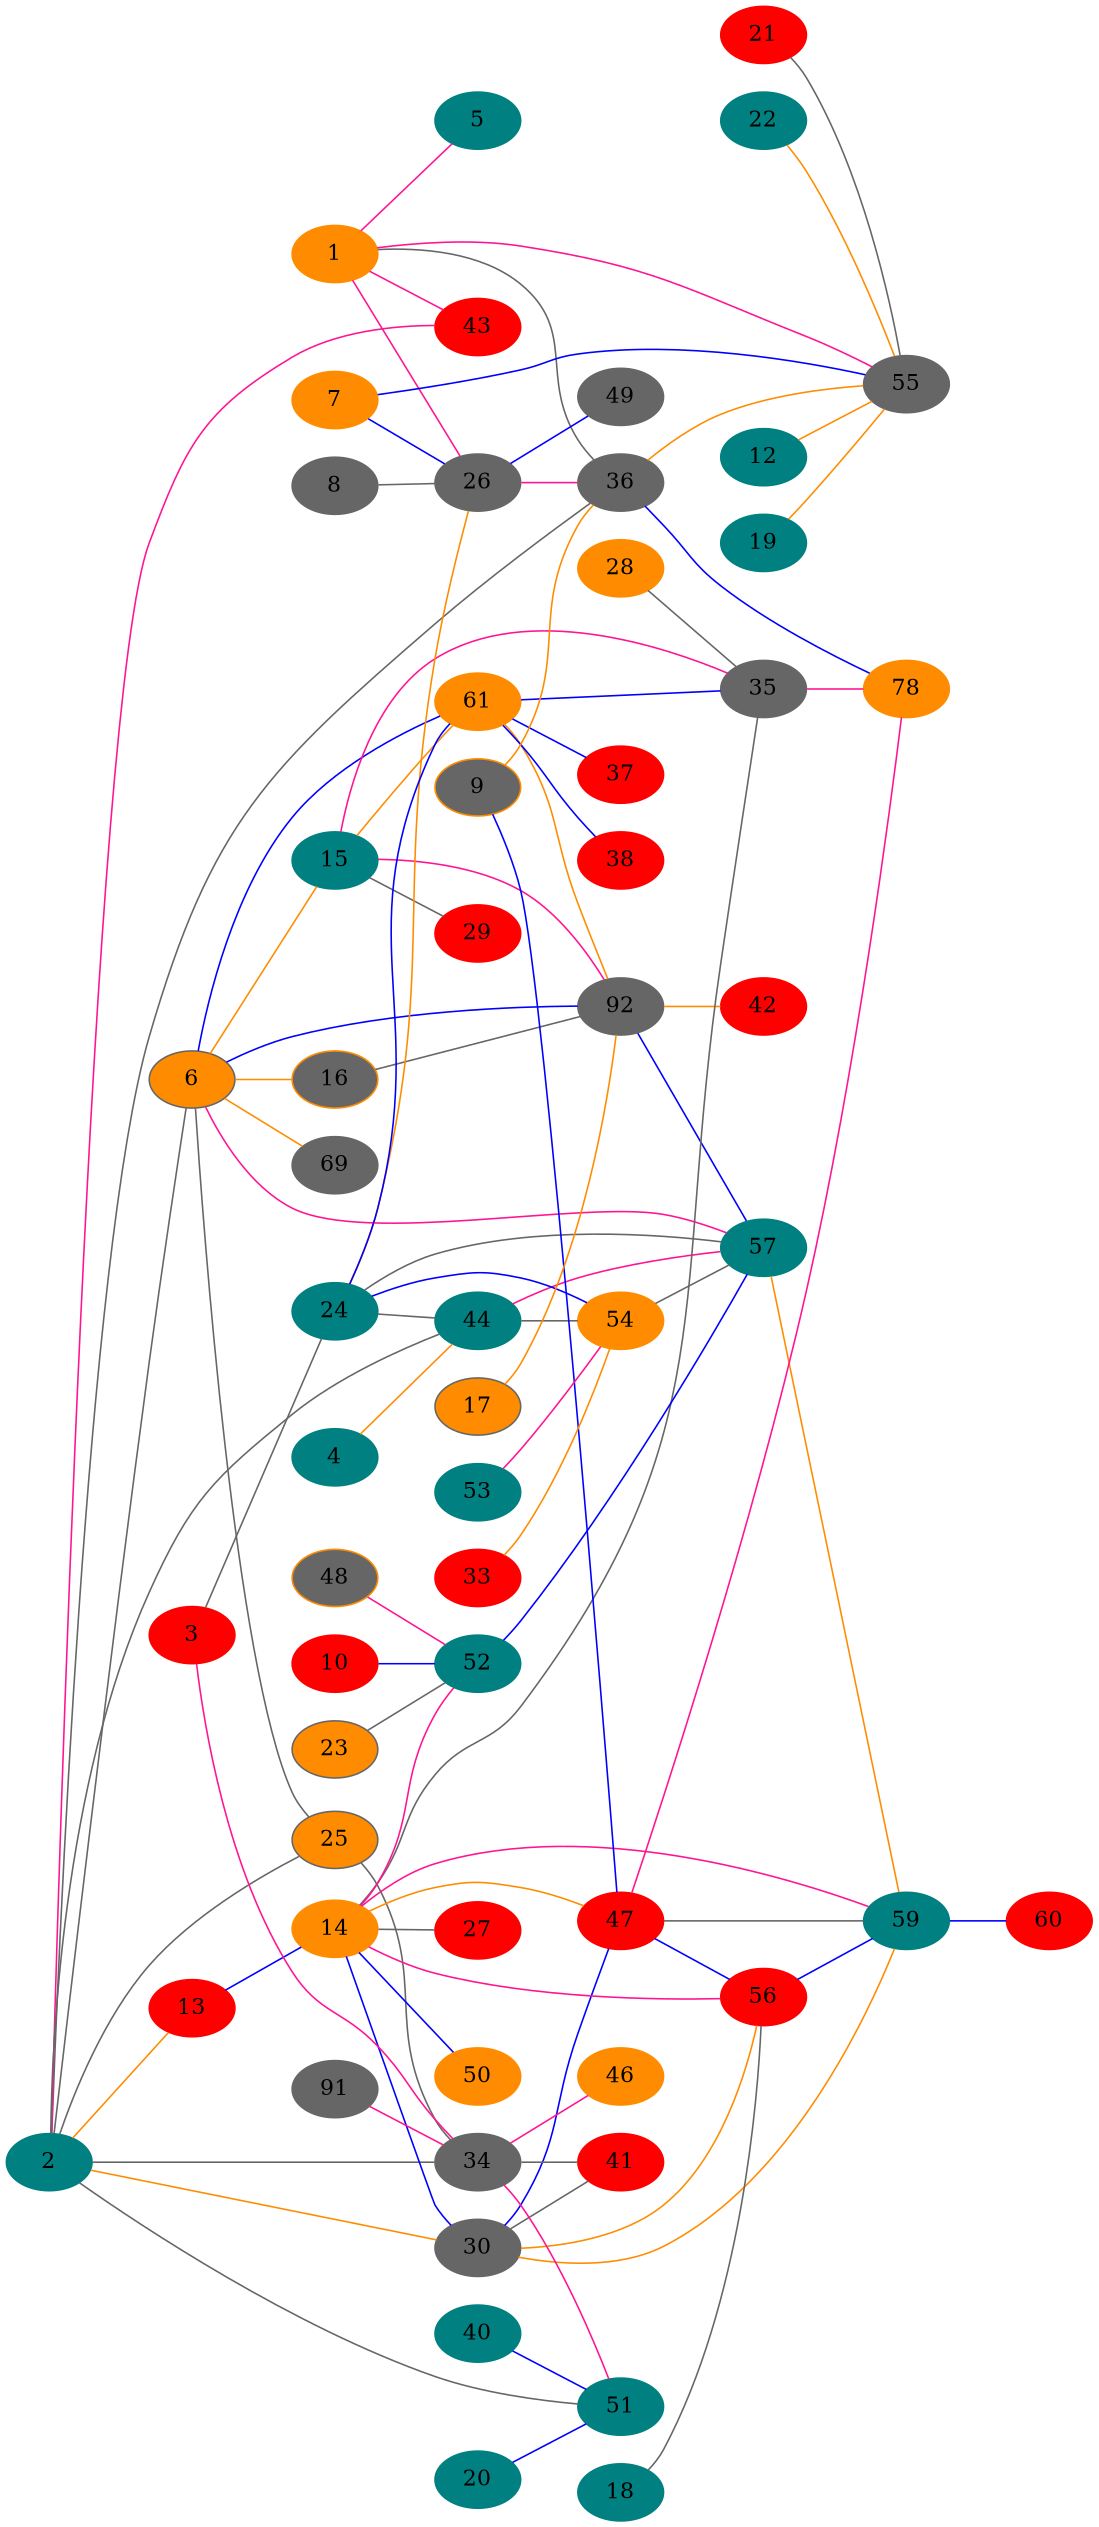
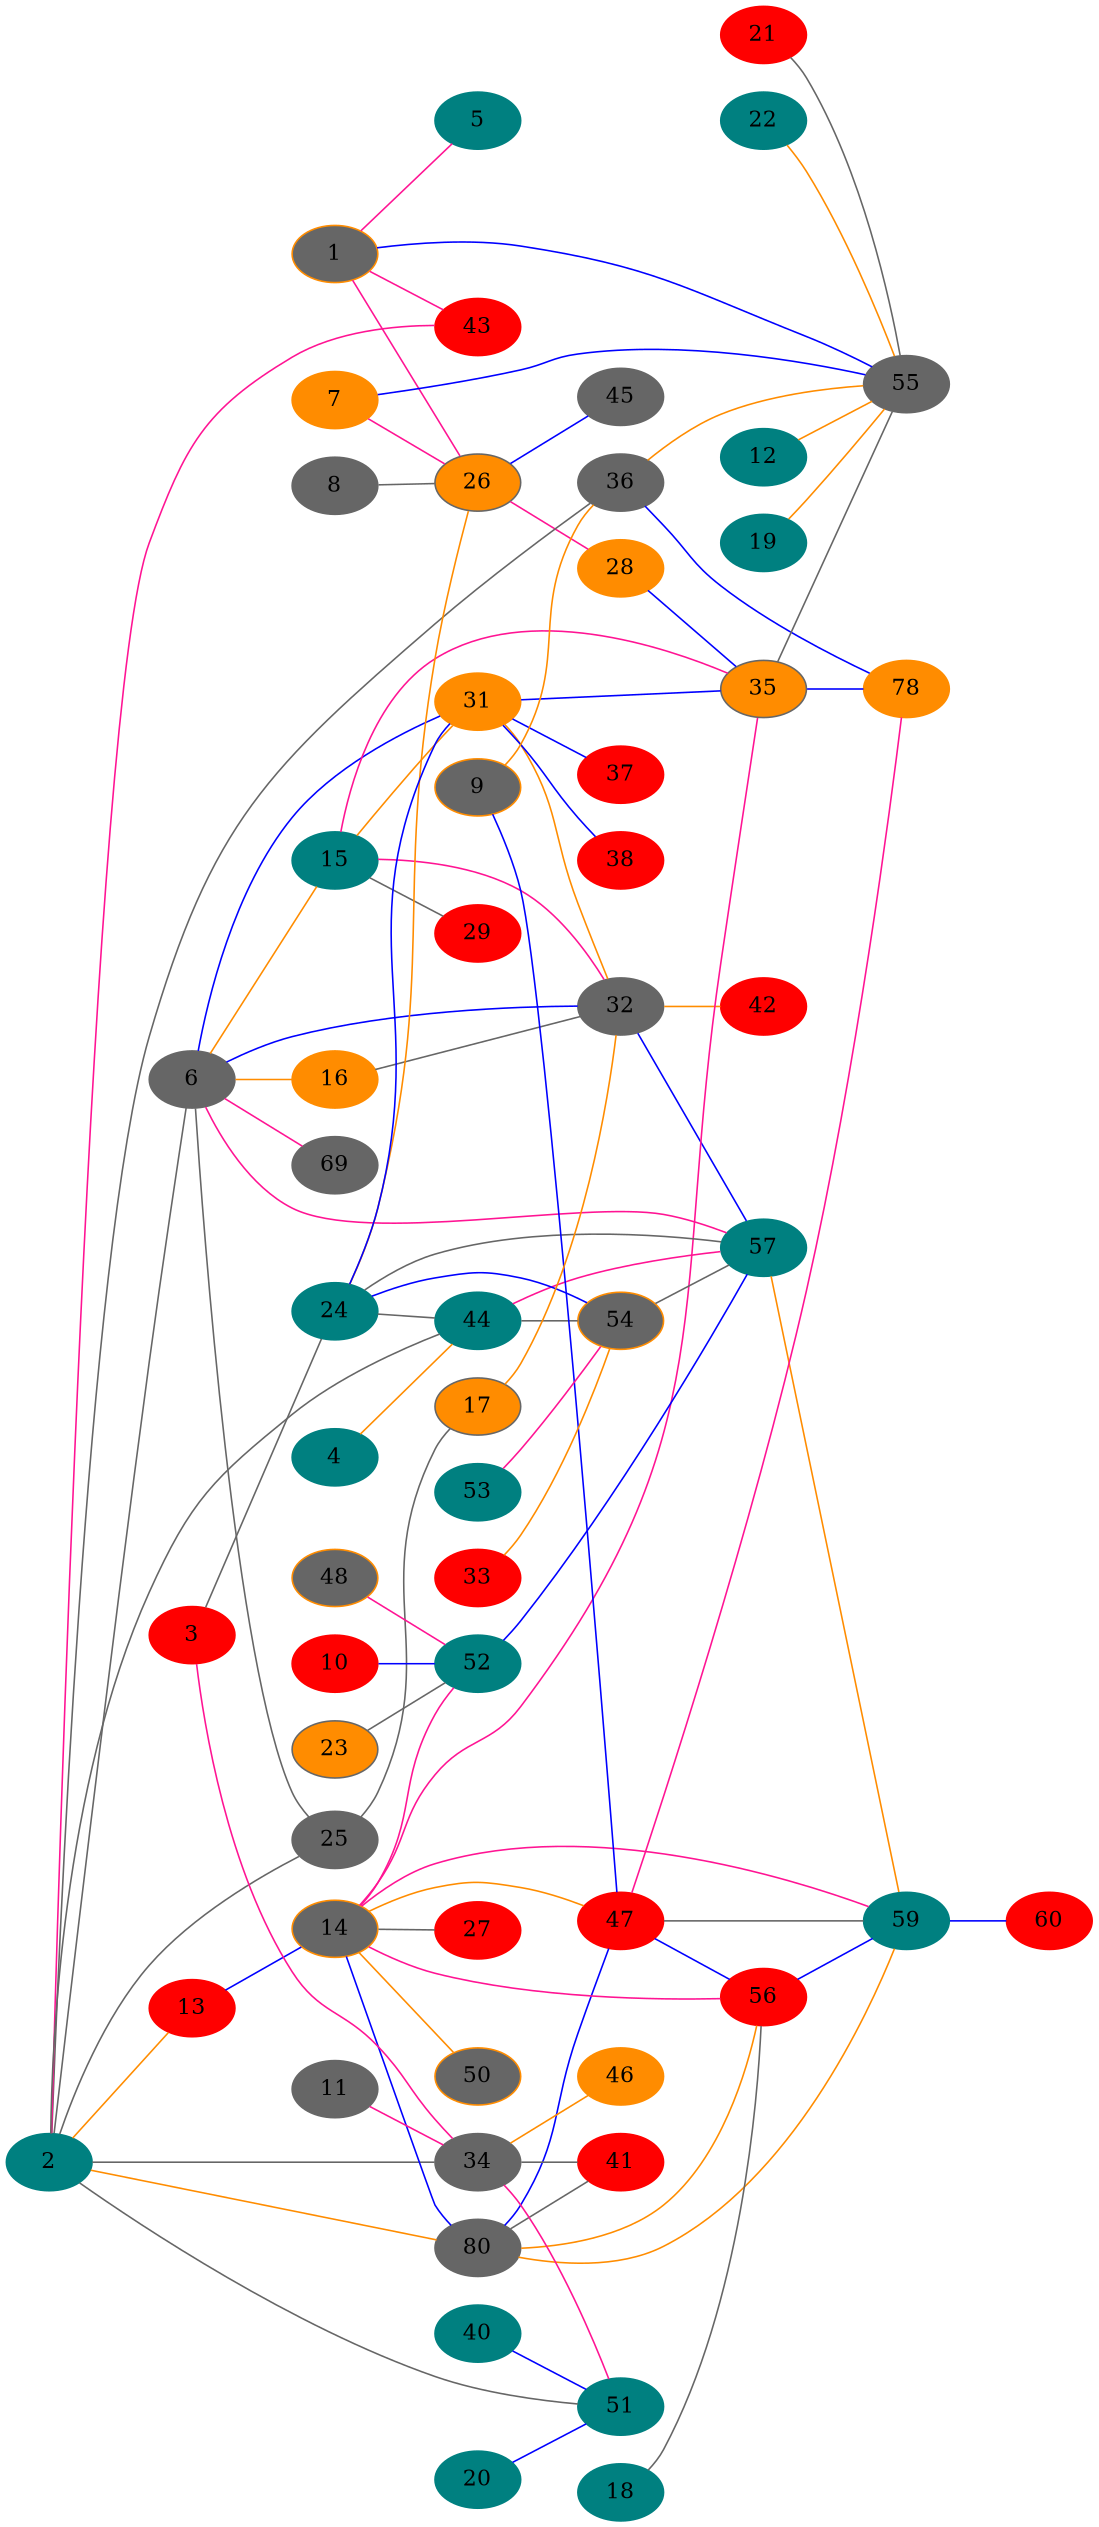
node "1": fillcolor darkorange -> gray40
edge "1" -- "55": color deeppink -> blue
edge "1" -- "36": removed
node "49": label "49" -> "45"
edge "7" -- "26": color blue -> deeppink
node "26": fillcolor gray40 -> darkorange
edge "26" -- "36": now "26" -- "28"
edge "55" -- "35": added
edge "28" -- "35": color gray40 -> blue
node "35": fillcolor gray40 -> darkorange
edge "35" -- "78": color deeppink -> blue
node "61": label "61" -> "31"
node "92": label "92" -> "32"
node "6": fillcolor darkorange -> gray40
node "16": fillcolor gray40 -> darkorange
edge "6" -- "69": color darkorange -> deeppink
node "54": fillcolor darkorange -> gray40
edge "35" -- "14": color gray40 -> deeppink
node "25": fillcolor darkorange -> gray40
node "14": fillcolor darkorange -> gray40
edge "25" -- "34": now "25" -- "17"
edge "14" -- "50": color blue -> darkorange
node "50": fillcolor darkorange -> gray40
node "91": label "91" -> "11"
edge "46" -- "34": color deeppink -> darkorange
node "30": label "30" -> "80"
